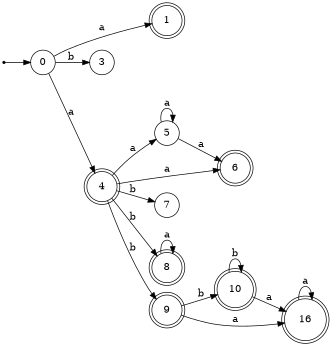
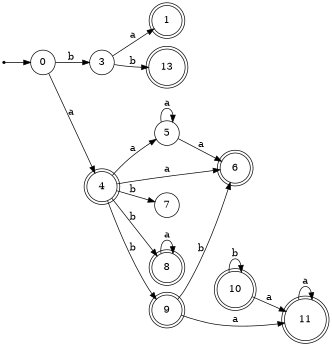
edge "0" -> "1": now "3" -> "1"
node "13": added
edge "9" -> "10": now "9" -> "6"
node "16": label "16" -> "11"
